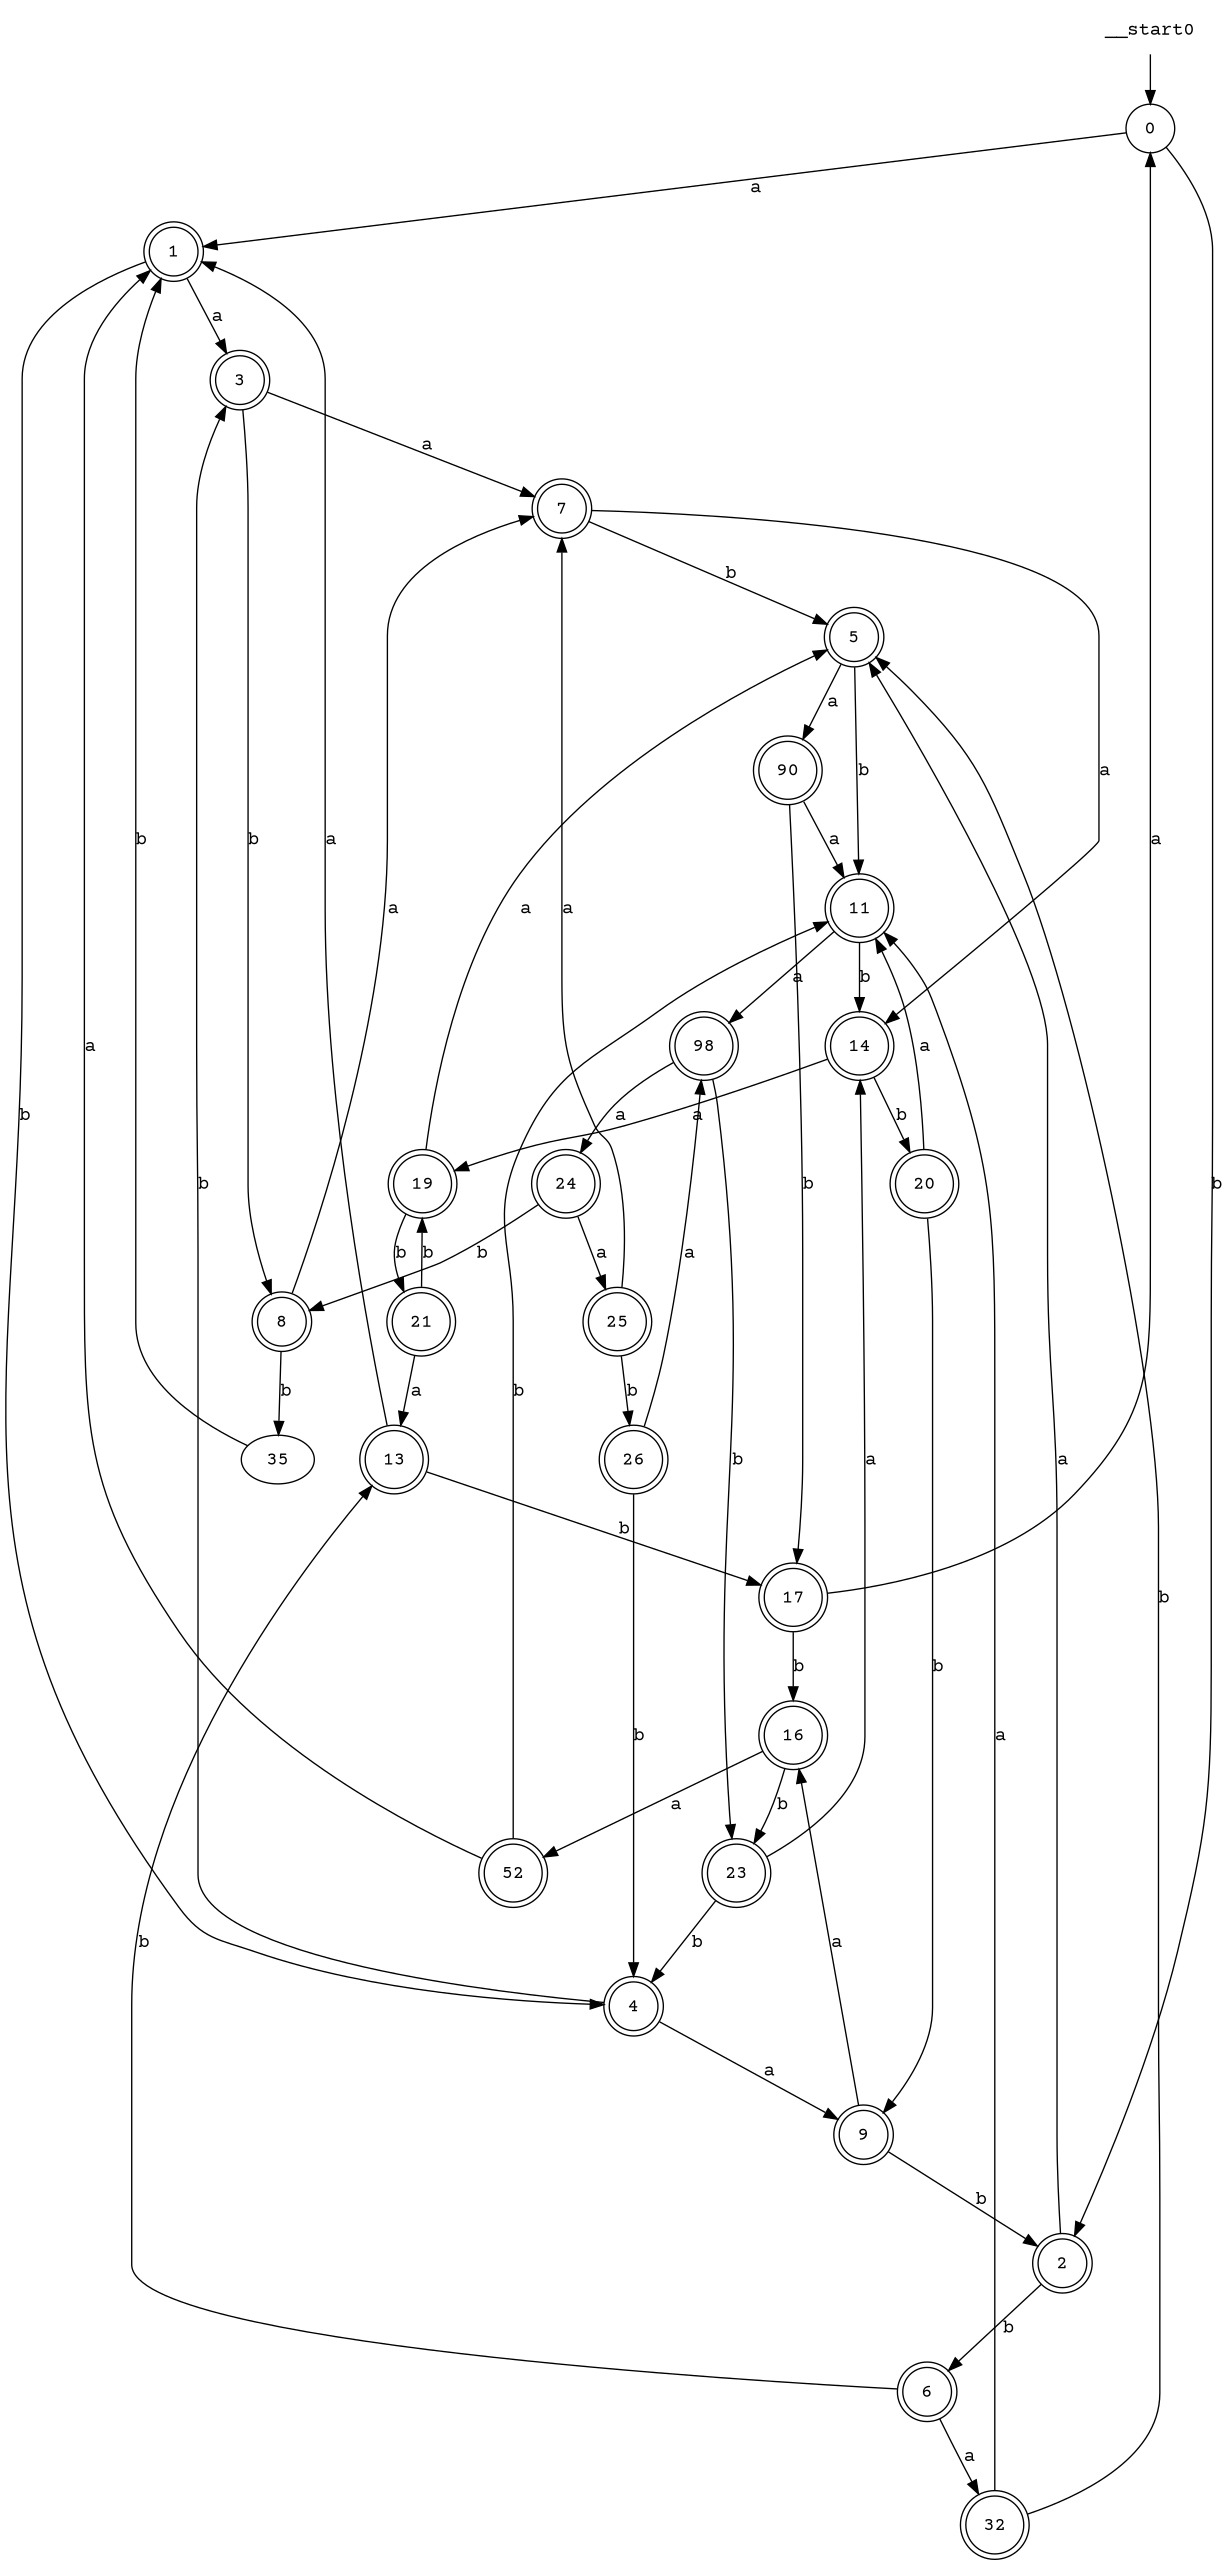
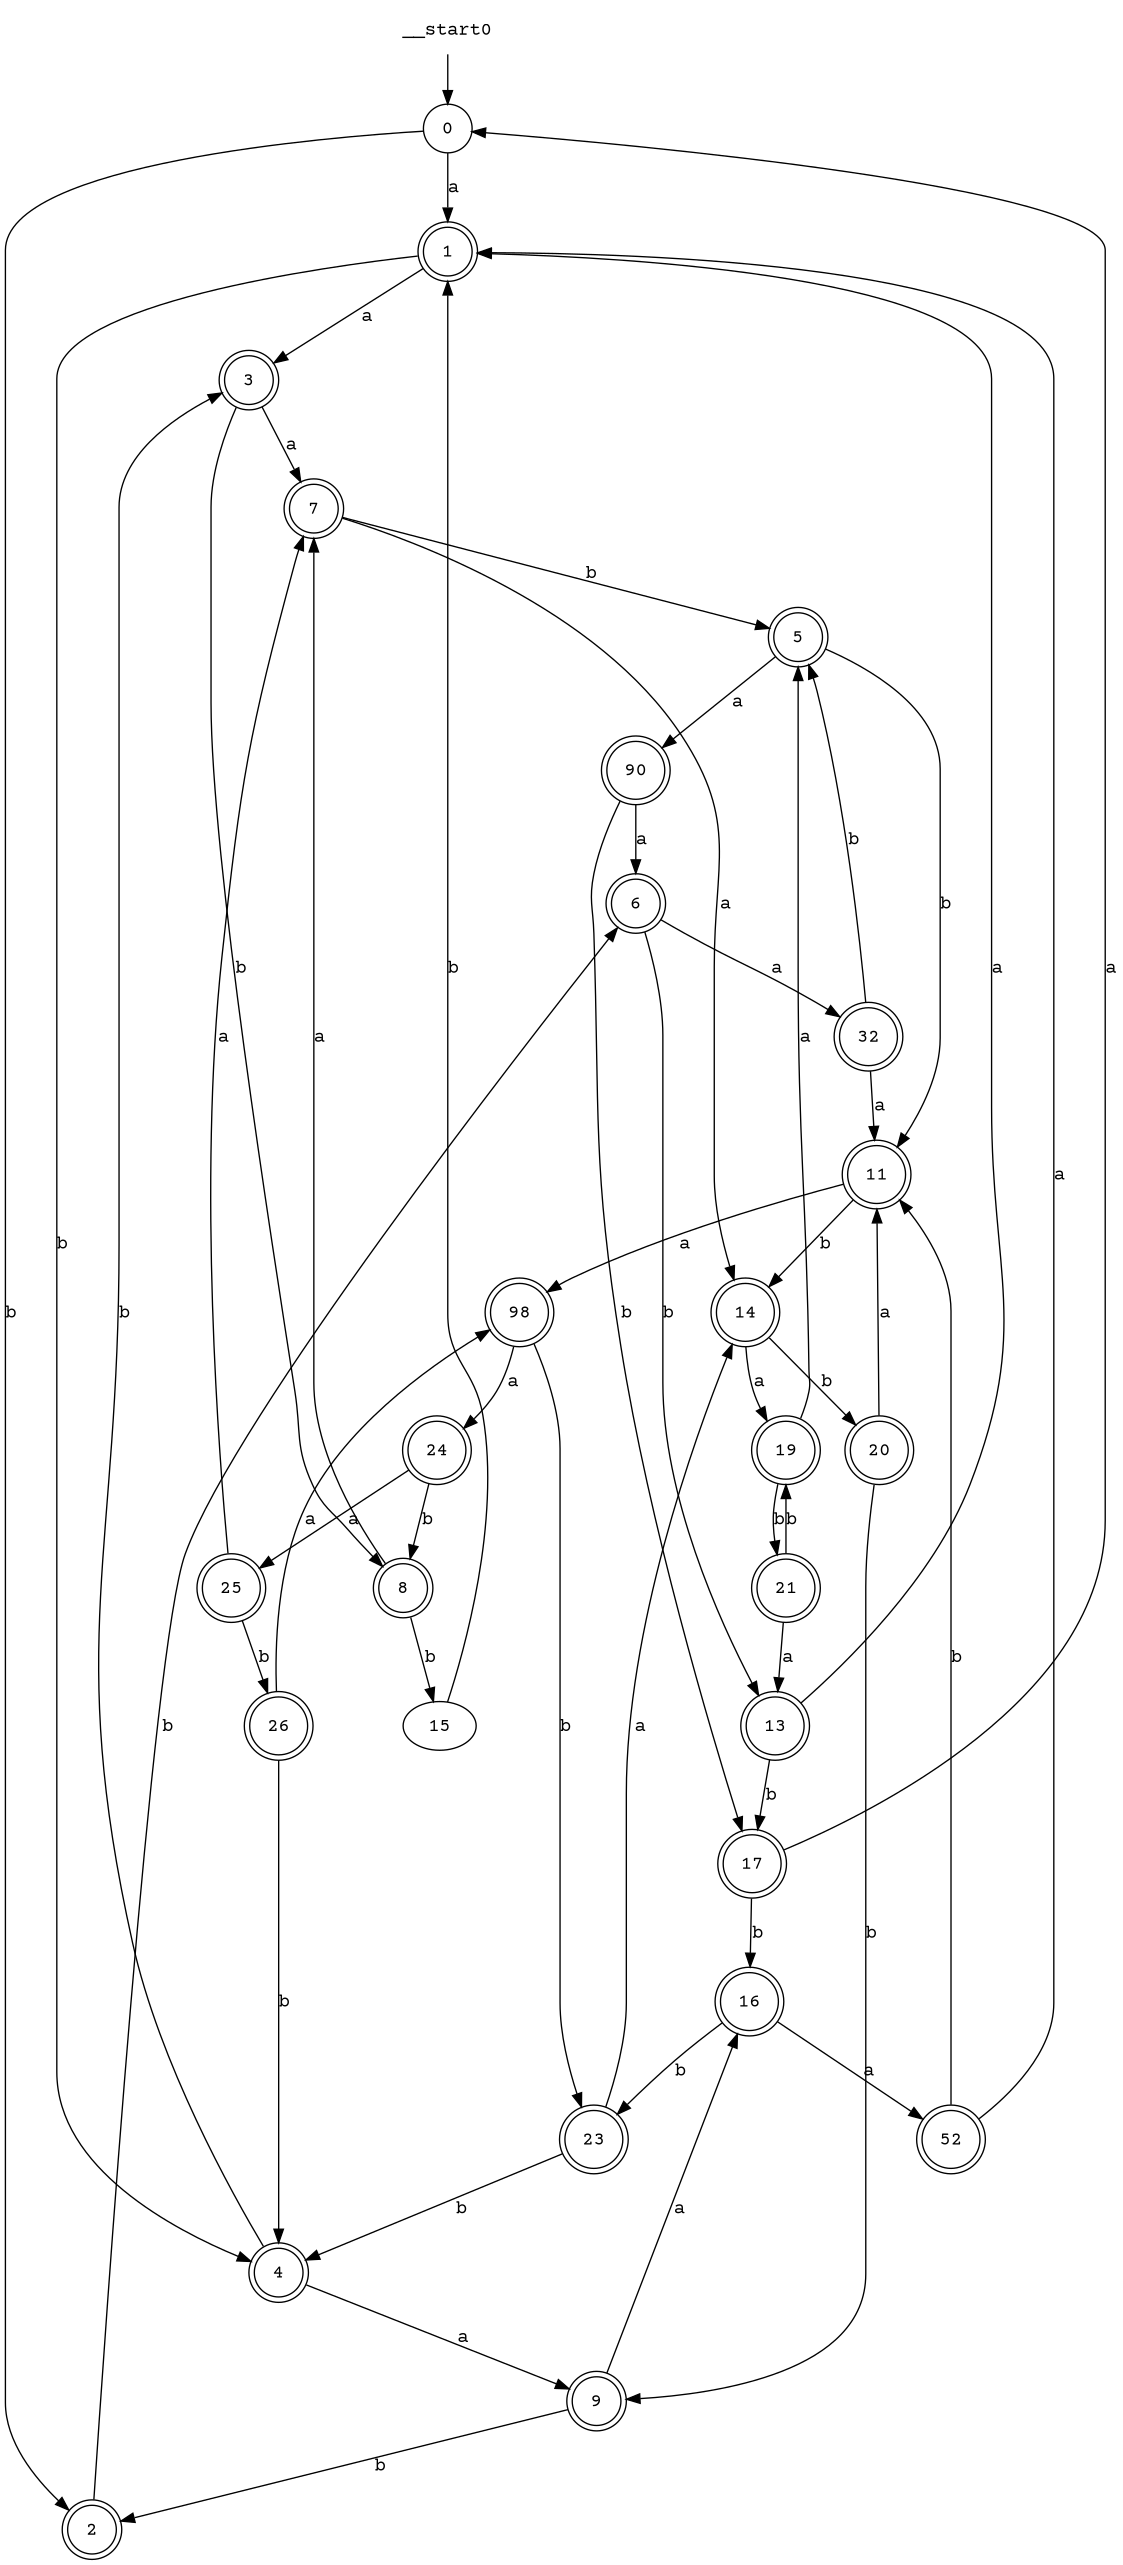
edge "90" -> "11": now "90" -> "6"
edge "2" -> "5": removed, label "a"
node "35": label "35" -> "15"
